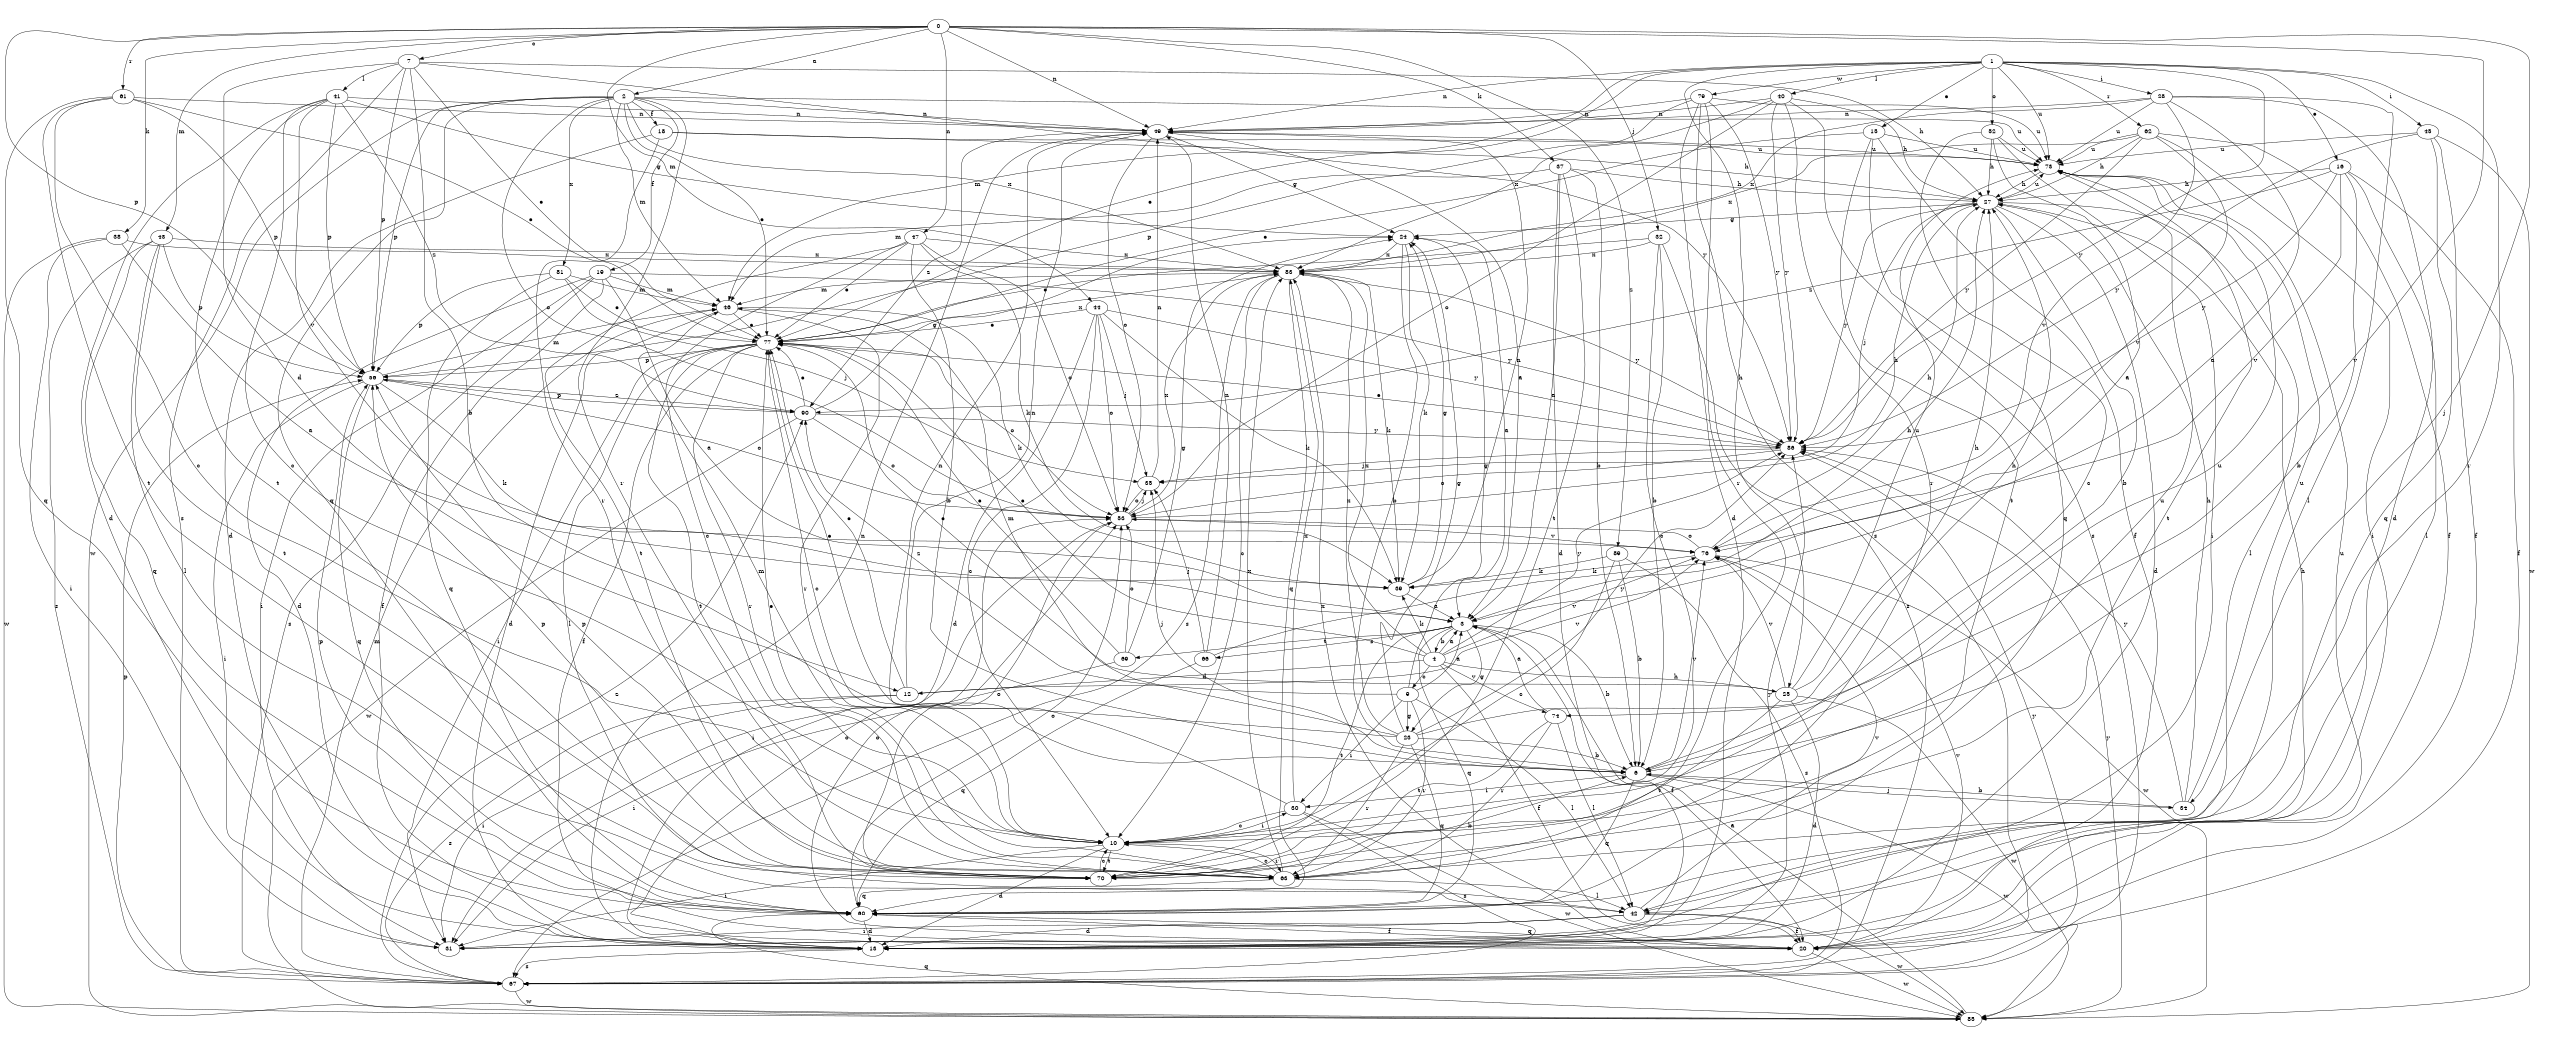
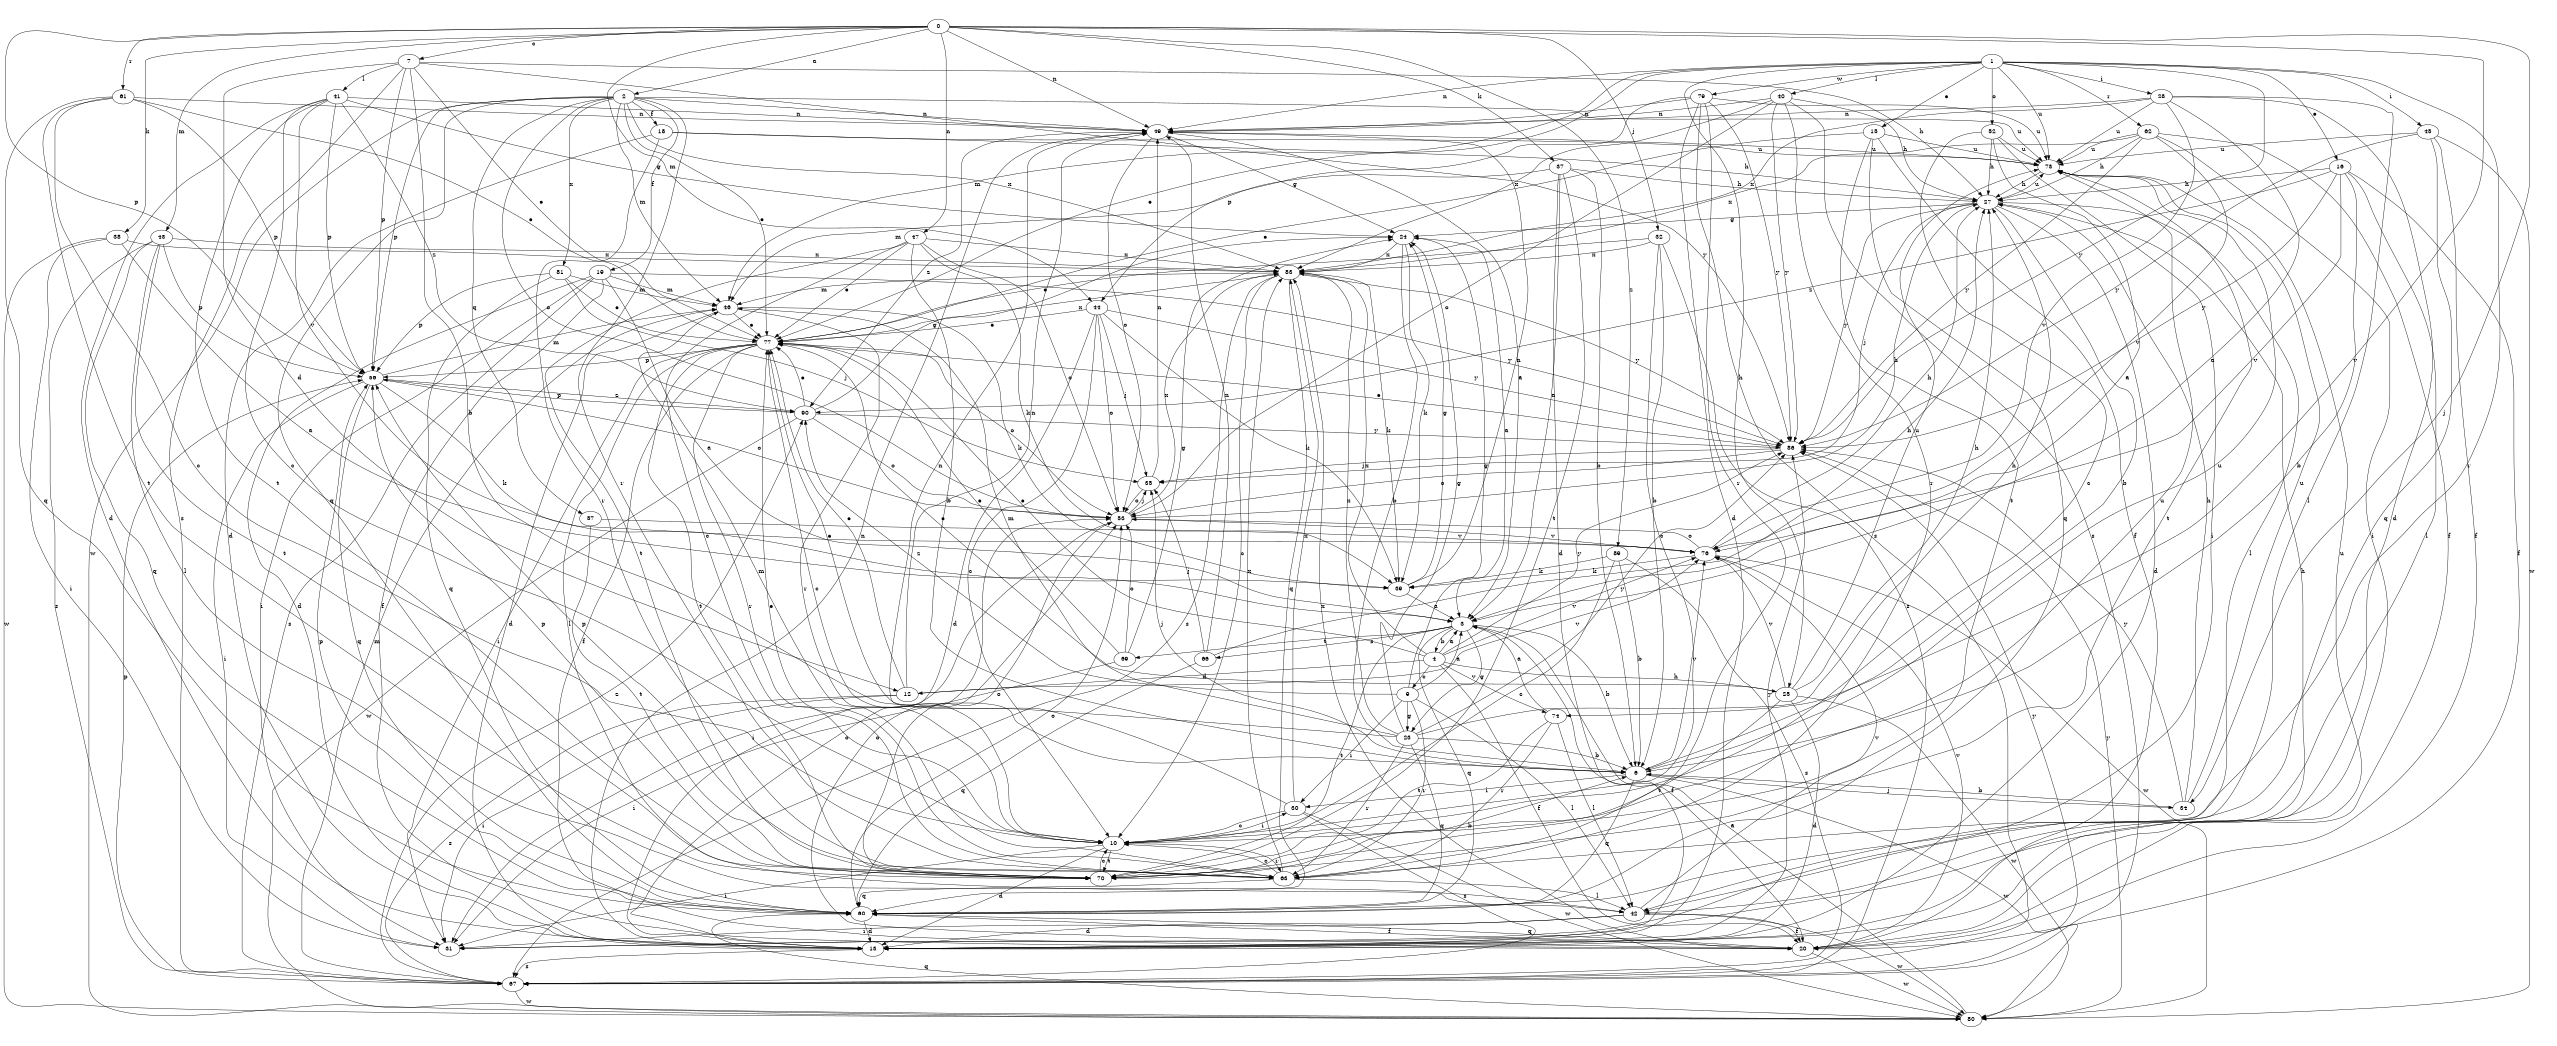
edge "79" -> "56": now "79" -> "44"
node "57": added
edge "4" -> "39": removed, label "k"
node "85": label "85" -> "80"
